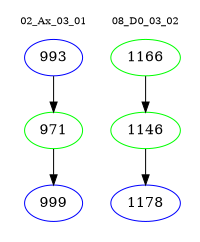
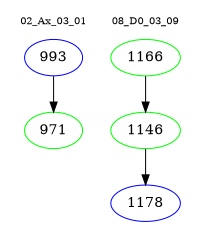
cluster "08_D0_03_02": label "08_D0_03_02" -> "08_D0_03_09"
node "999": removed
